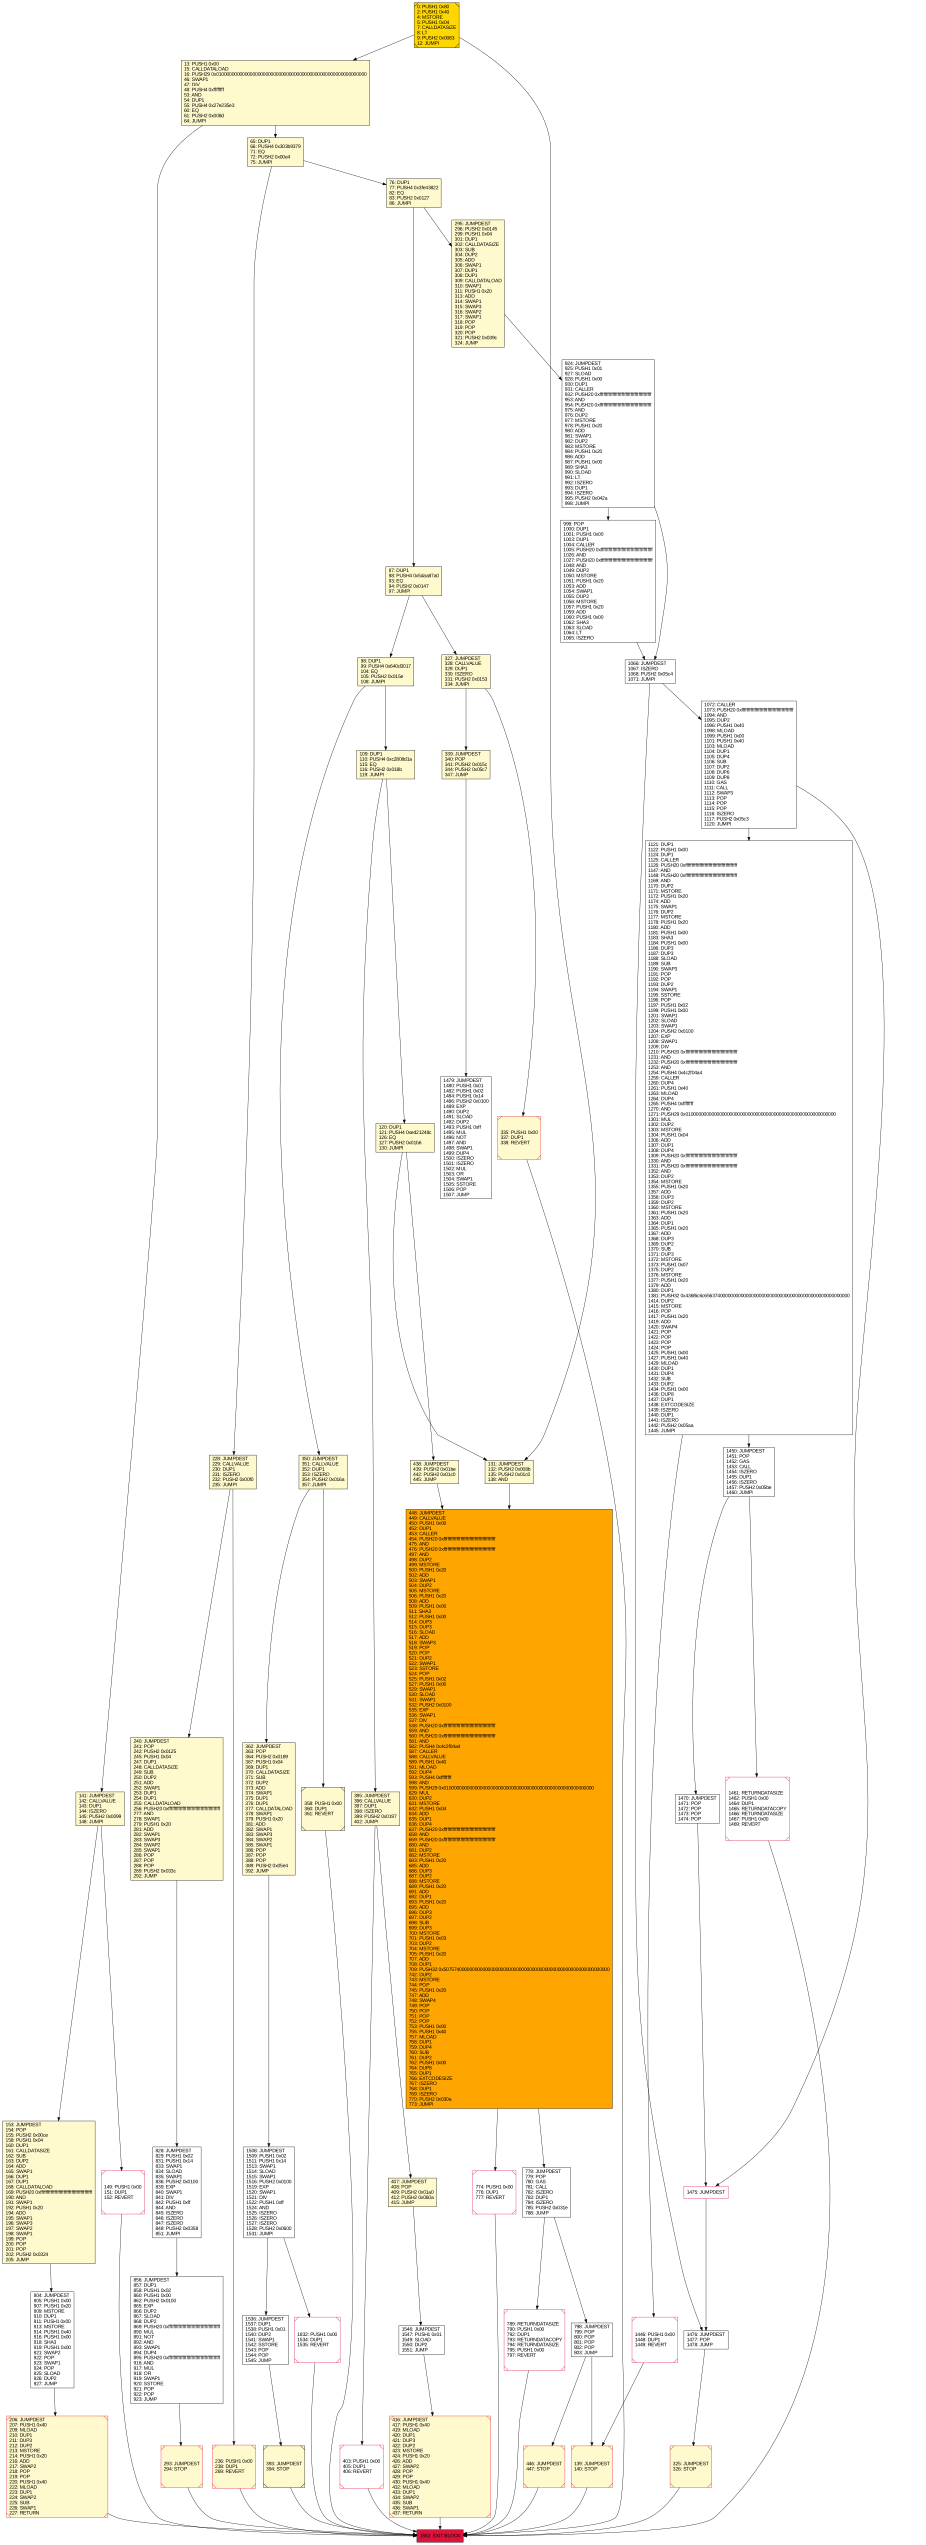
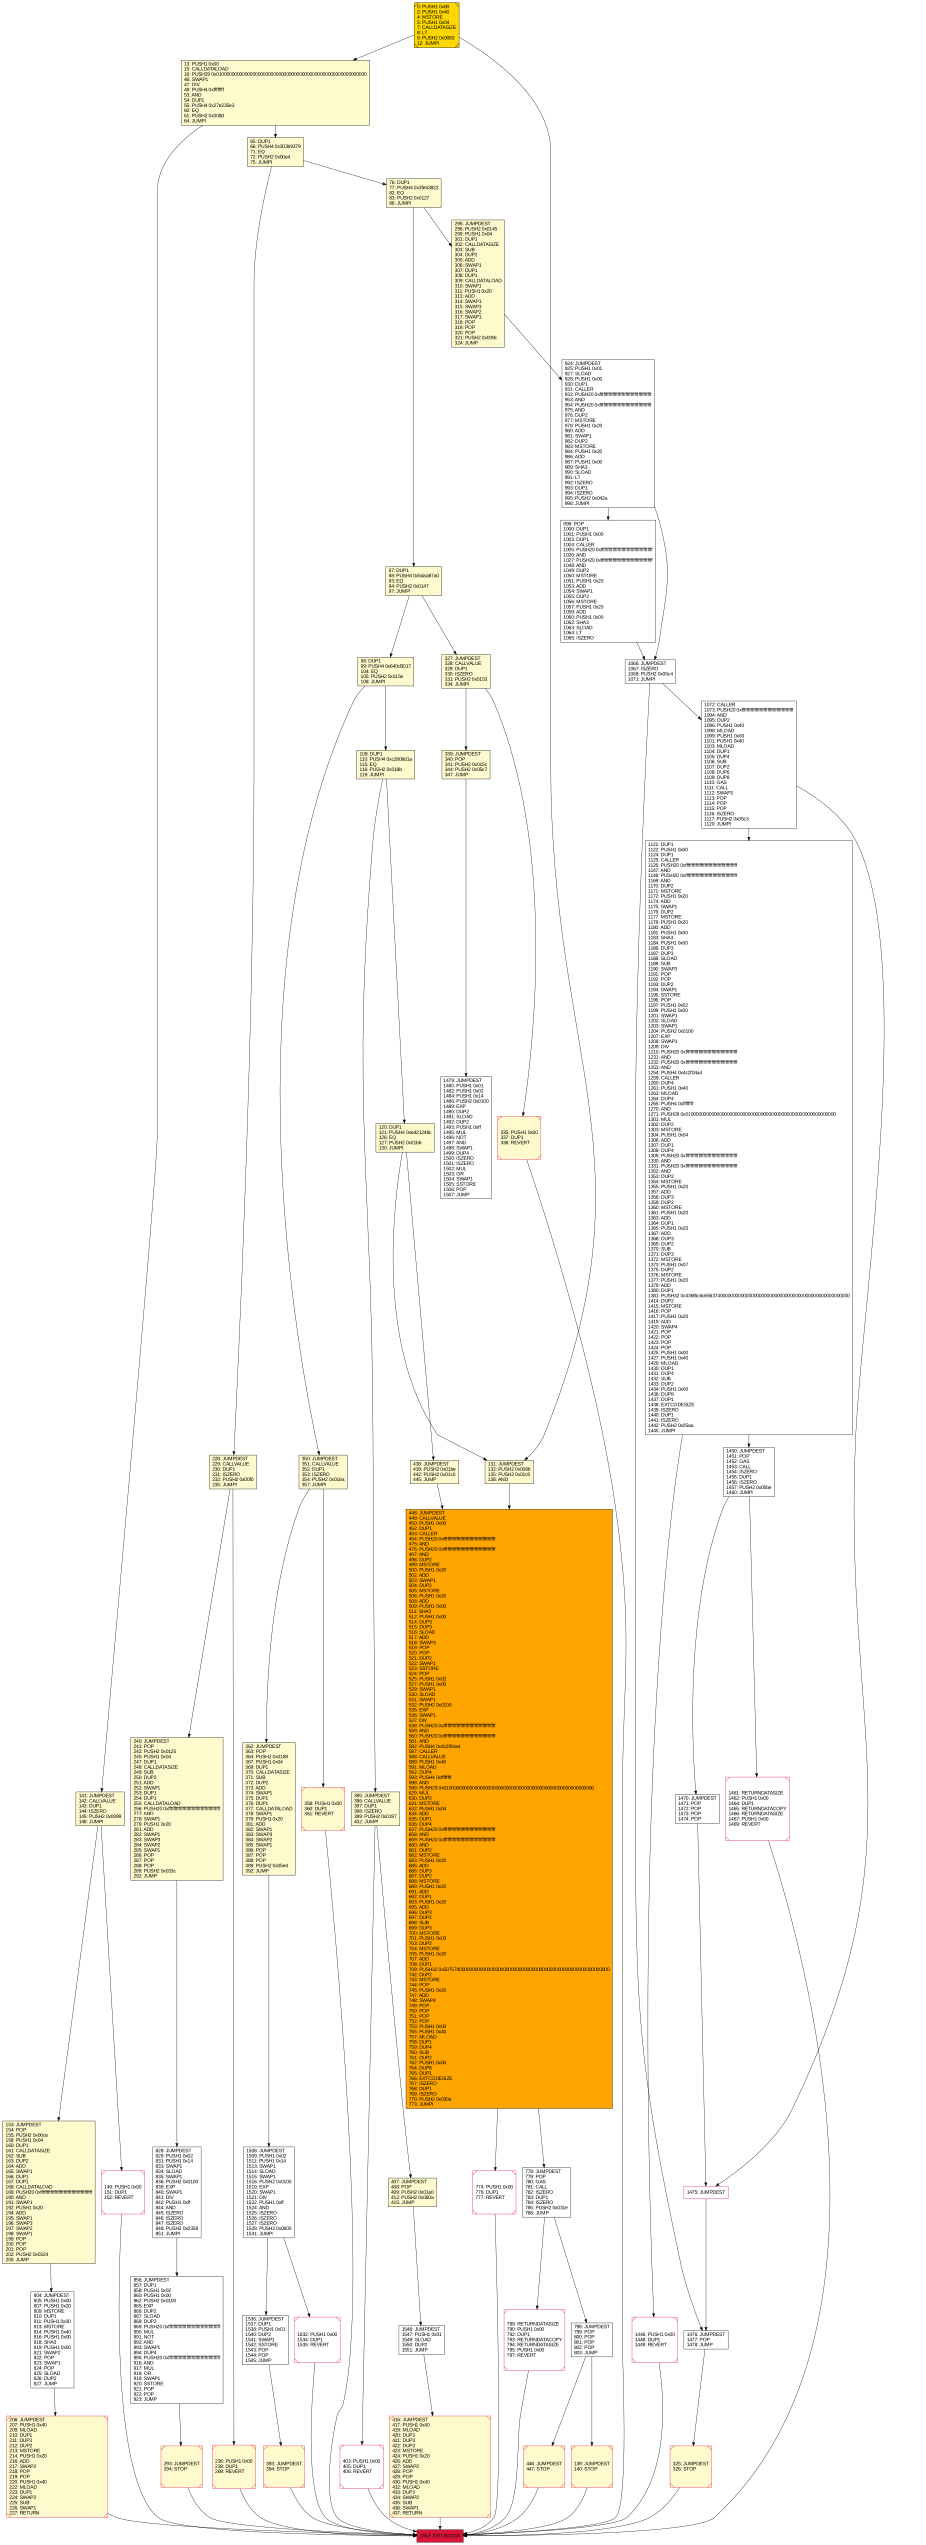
node "358: PUSH1 0x00 360: DUP1 361: REVERT": color black -> crimson
edge "1446: PUSH1 0x00 1448: DUP1 1449: REVERT" -> "139: JUMPDEST 140: STOP": now "1446: PUSH1 0x00 1448: DUP1 1449: REVERT" -> "1552: EXIT BLOCK"
node "393: JUMPDEST 394: STOP": color black -> crimson
